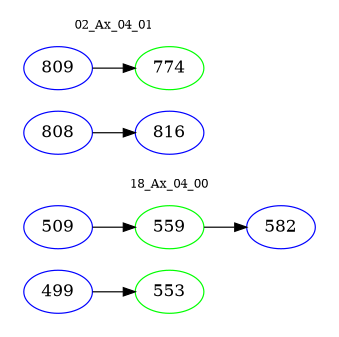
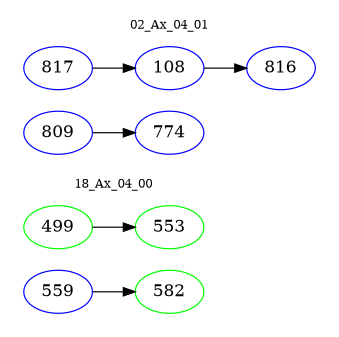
node "817": added
node "774": color green -> blue
node "808": label "808" -> "108"
node "509": removed
node "559": color green -> blue
node "582": color blue -> green
node "499": color blue -> green
